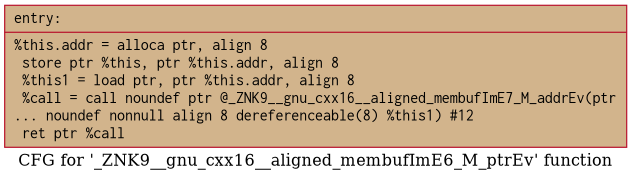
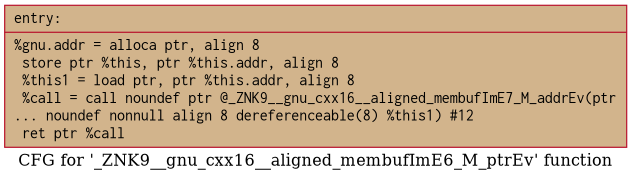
node "entry:": text "%this.addr = alloca ptr, align 8" -> "%gnu.addr = alloca ptr, align 8"
